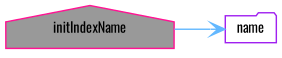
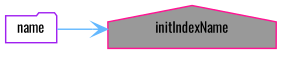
edge "initIndexName" -> "name": reversed
